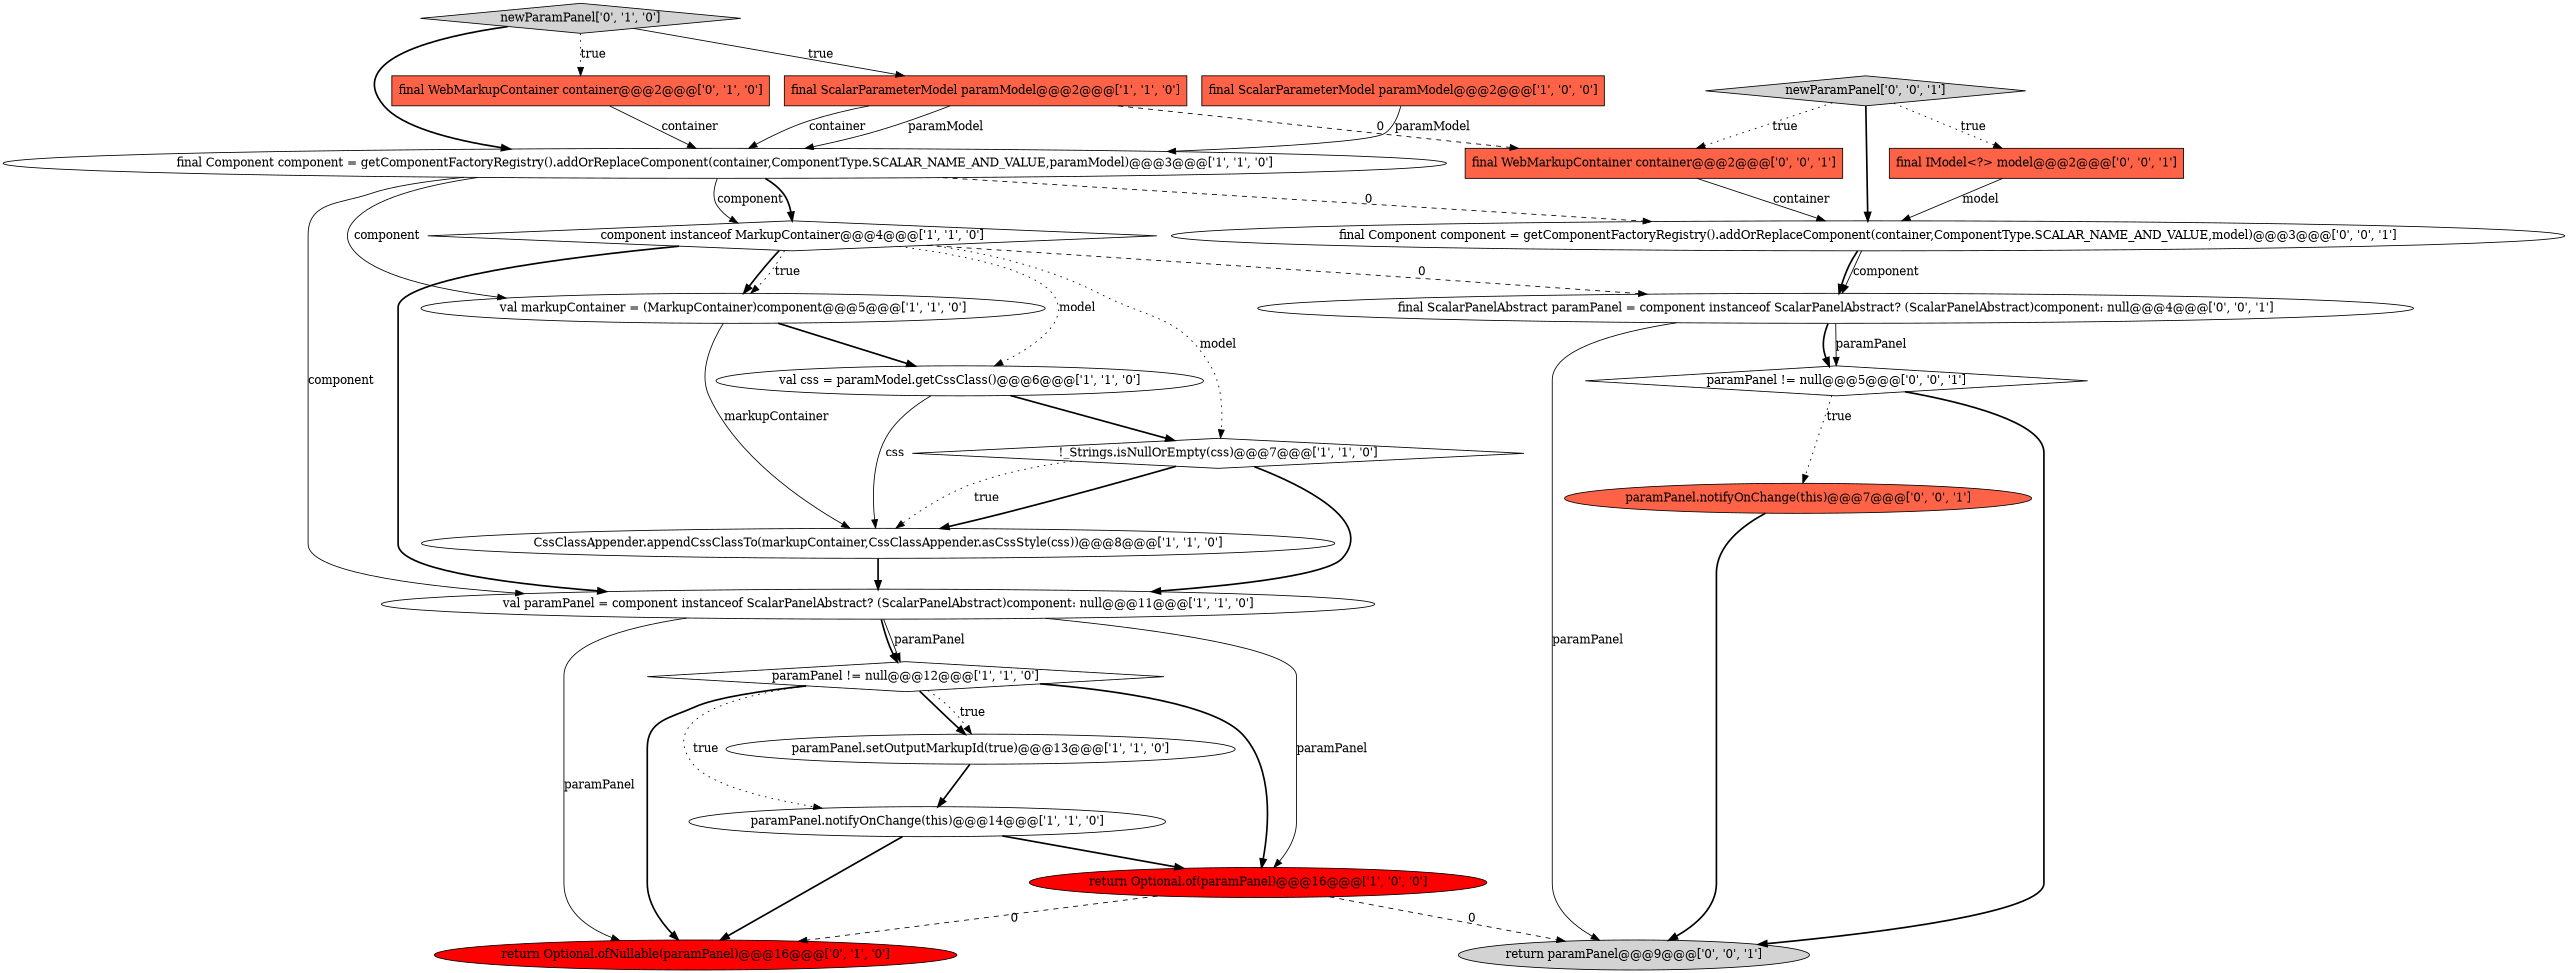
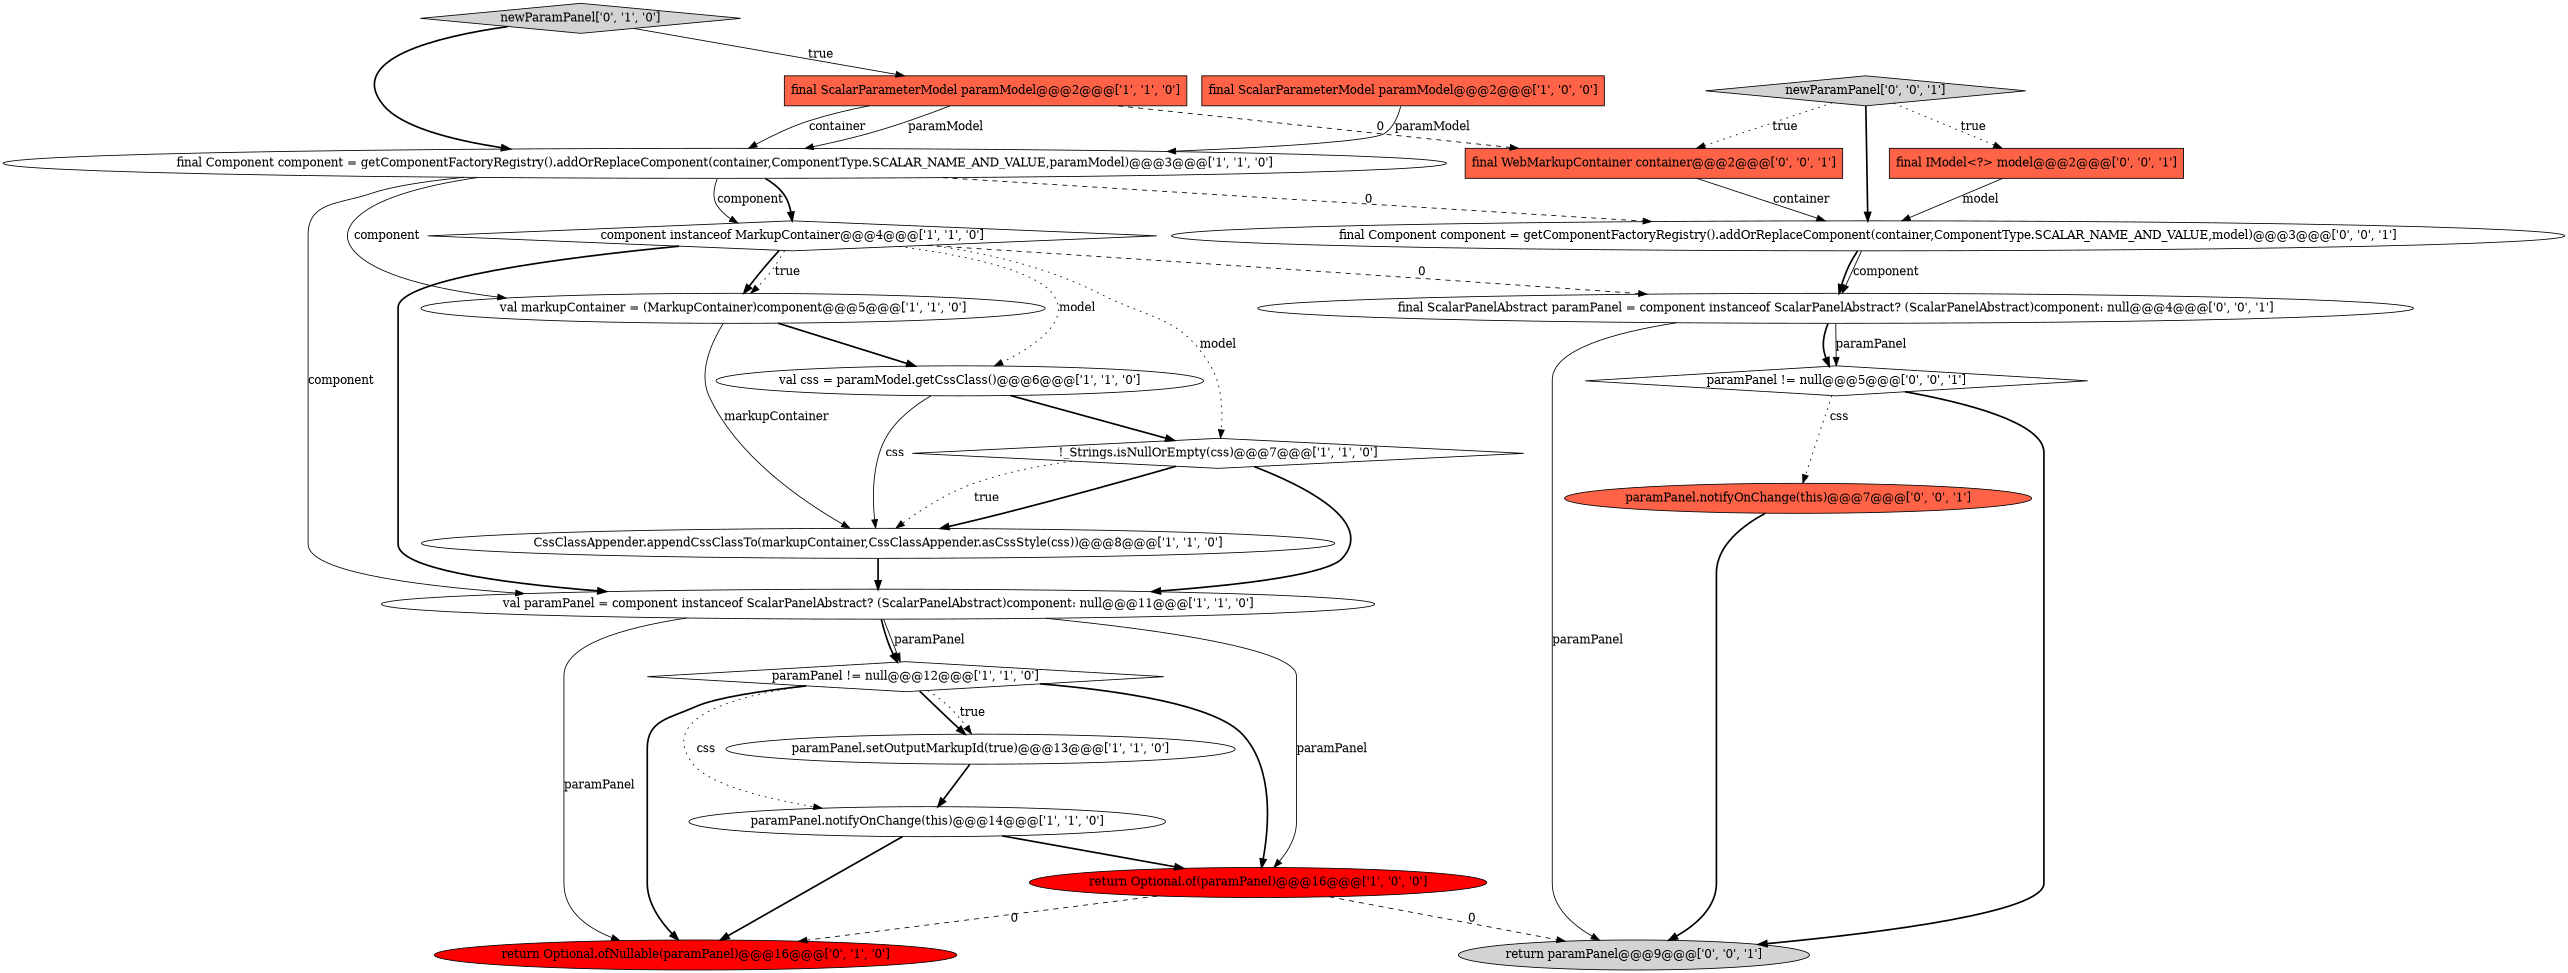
node "final WebMarkupContainer container@@@2@@@['0', '1', '0']": removed
edge "paramPanel != null@@@5@@@['0', '0', '1']" -> "paramPanel.notifyOnChange(this)@@@7@@@['0', '0', '1']": label "true" -> "css"
edge "paramPanel != null@@@12@@@['1', '1', '0']" -> "paramPanel.notifyOnChange(this)@@@14@@@['1', '1', '0']": label "true" -> "css"
